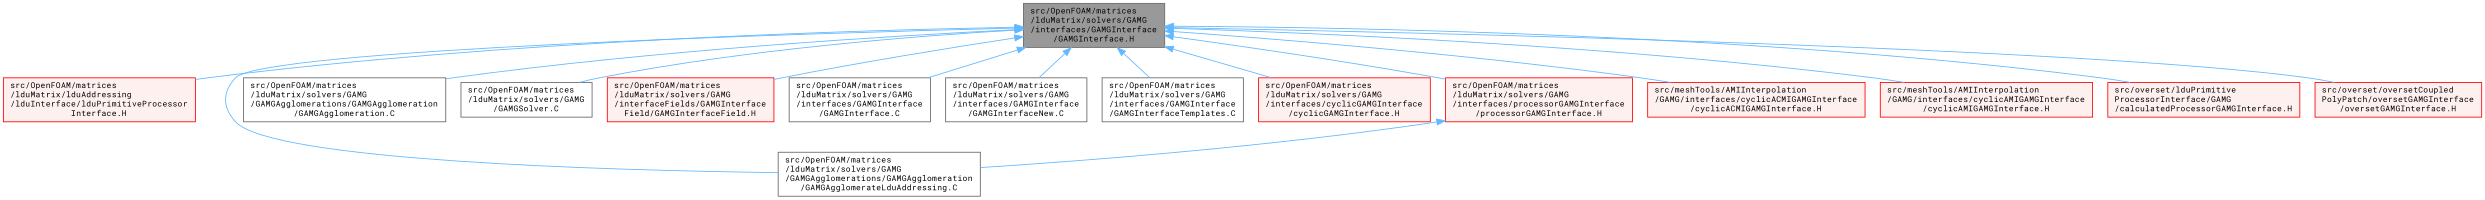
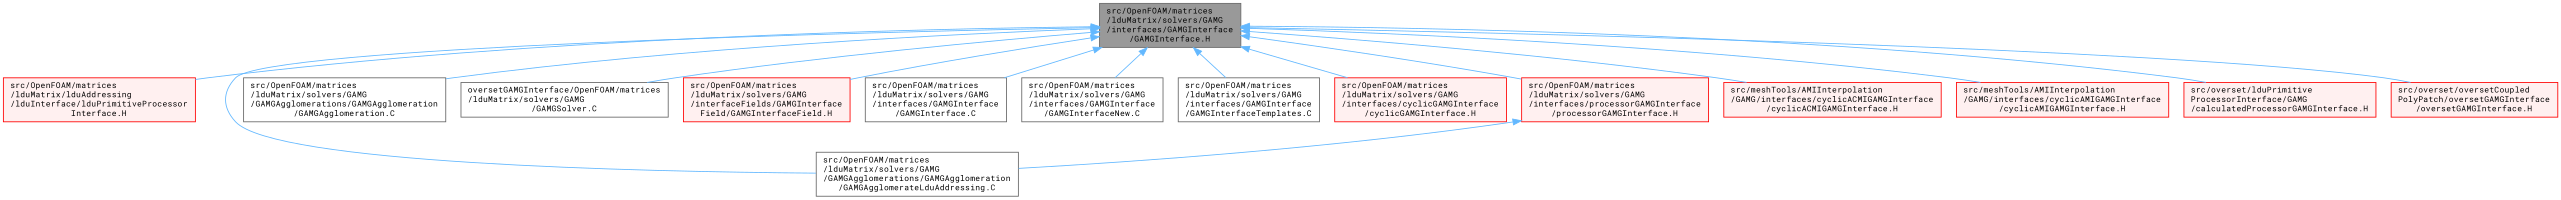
node "src/OpenFOAM/matrices /lduMatrix/solvers/GAMG /GAMGSolver.C": label "src/OpenFOAM/matrices /lduMatrix/solvers/GAMG /GAMGSolver.C" -> "oversetGAMGInterface/OpenFOAM/matrices /lduMatrix/solvers/GAMG /GAMGSolver.C"
